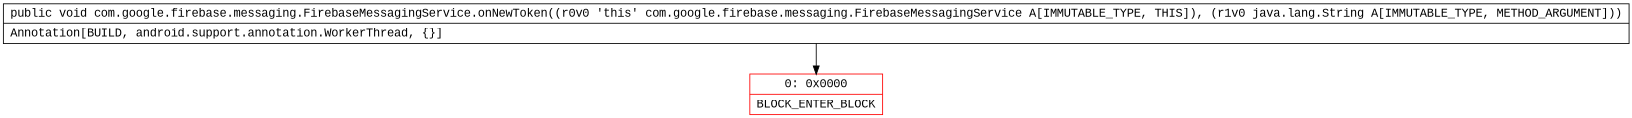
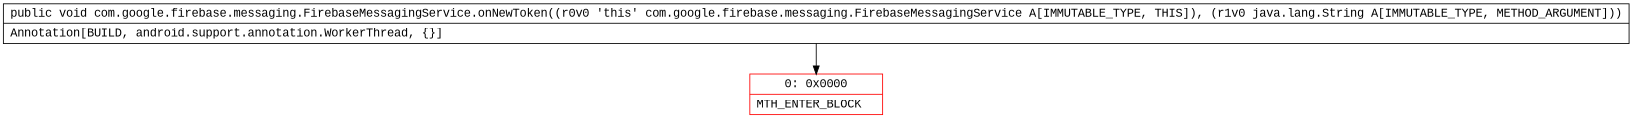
node "0: 0x0000": text "BLOCK_ENTER_BLOCK" -> "MTH_ENTER_BLOCK"
